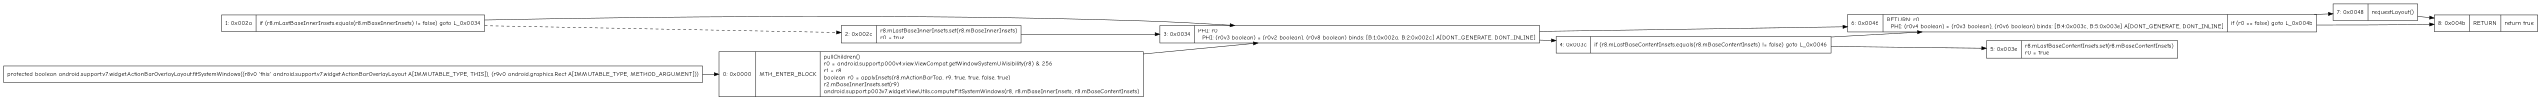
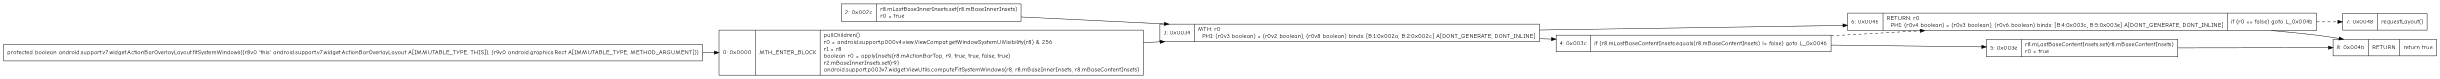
edge "6: 0x0046" -> "7: 0x0048": style solid -> dashed
edge "7: 0x0048" -> "8: 0x004b": now "5: 0x003e" -> "8: 0x004b"
node "1: 0x002a": removed
node "3: 0x0034": text "PHI: r0" -> "MTH: r0"
edge "4: 0x003c" -> "6: 0x0046": style solid -> dashed
